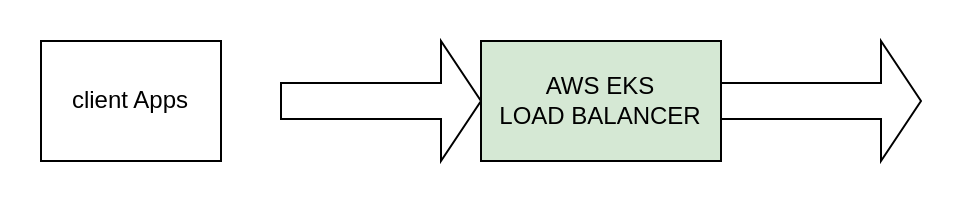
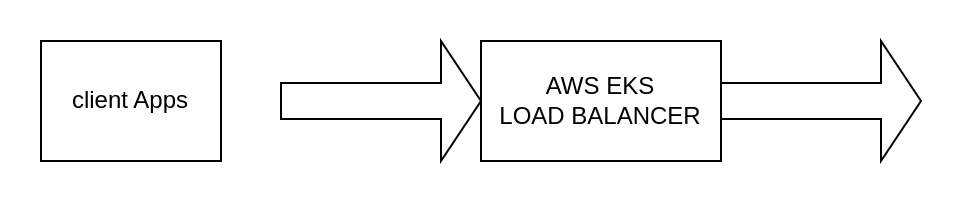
node "AWS EKS LOAD BALANCER": fillcolor #d5e8d4 -> #ffffff
